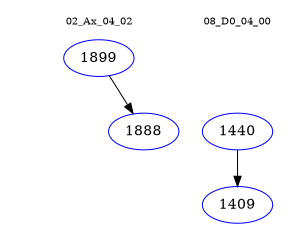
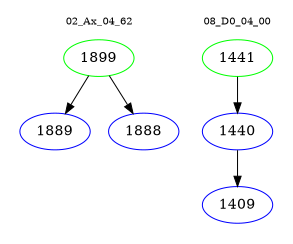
cluster "02_Ax_04_02": label "02_Ax_04_02" -> "02_Ax_04_62"
node "1899": color blue -> green
node "1441": added
node "1889": added
